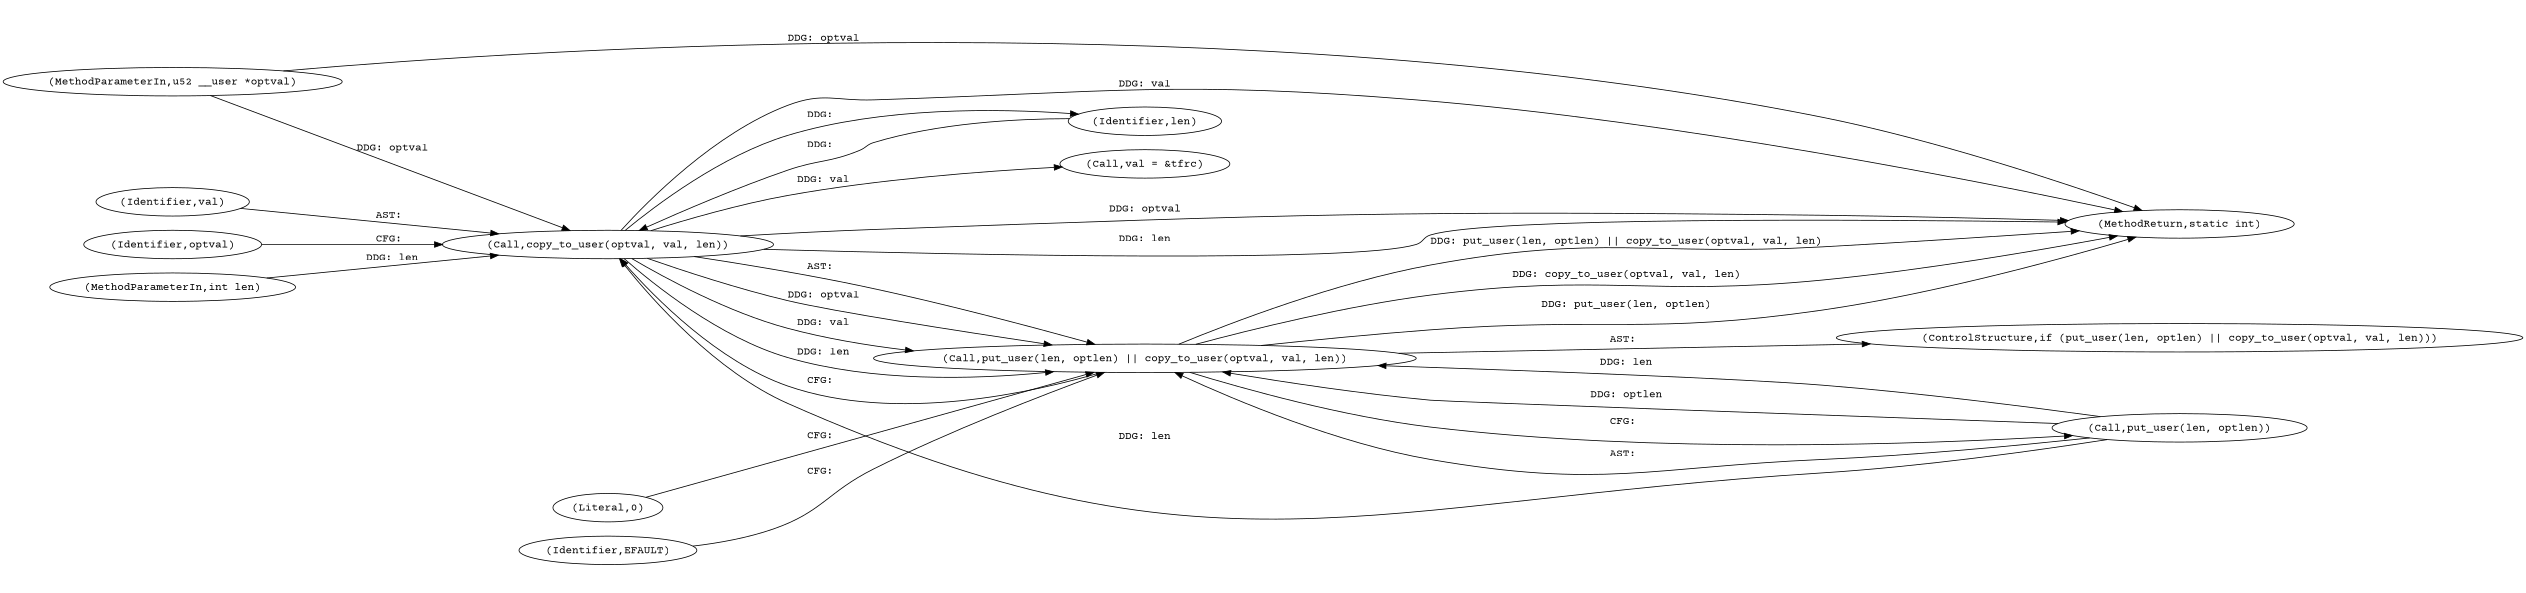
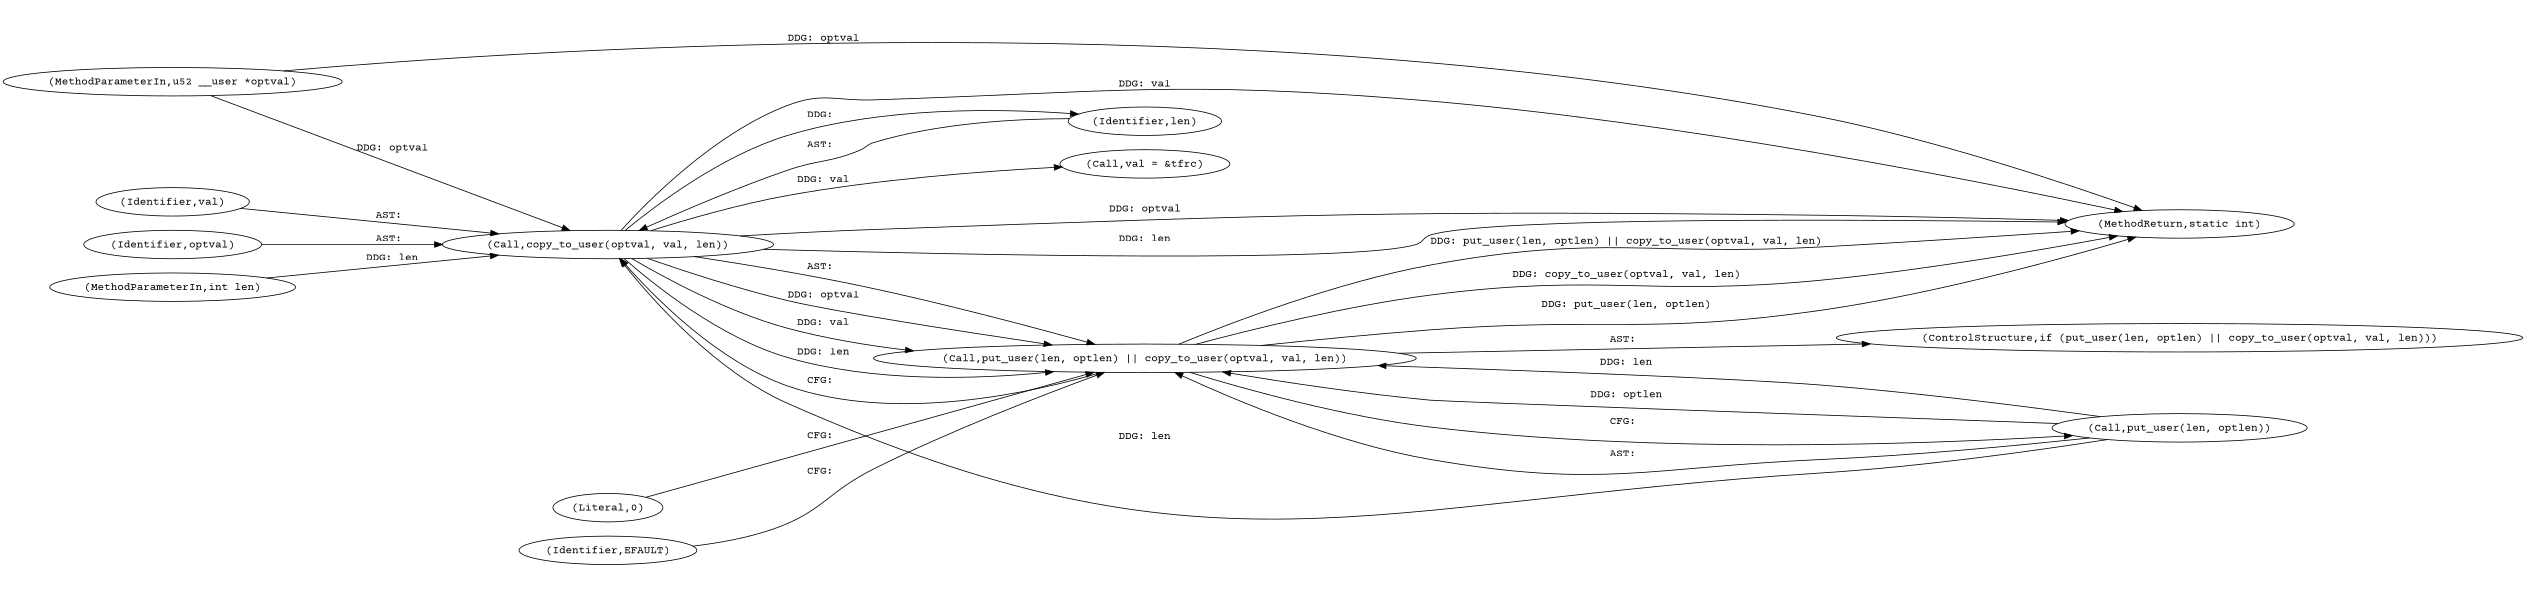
edge "(Identifier,len)" -> "(Call,copy_to_user(optval, val, len))": label "DDG: " -> "AST: "
edge "(Identifier,optval)" -> "(Call,copy_to_user(optval, val, len))": label "CFG: " -> "AST: "
